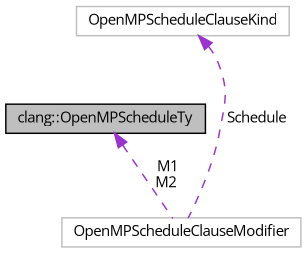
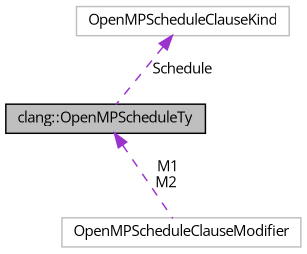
edge "OpenMPScheduleClauseModifier" -> "OpenMPScheduleClauseKind": now "clang::OpenMPScheduleTy" -> "OpenMPScheduleClauseKind"
